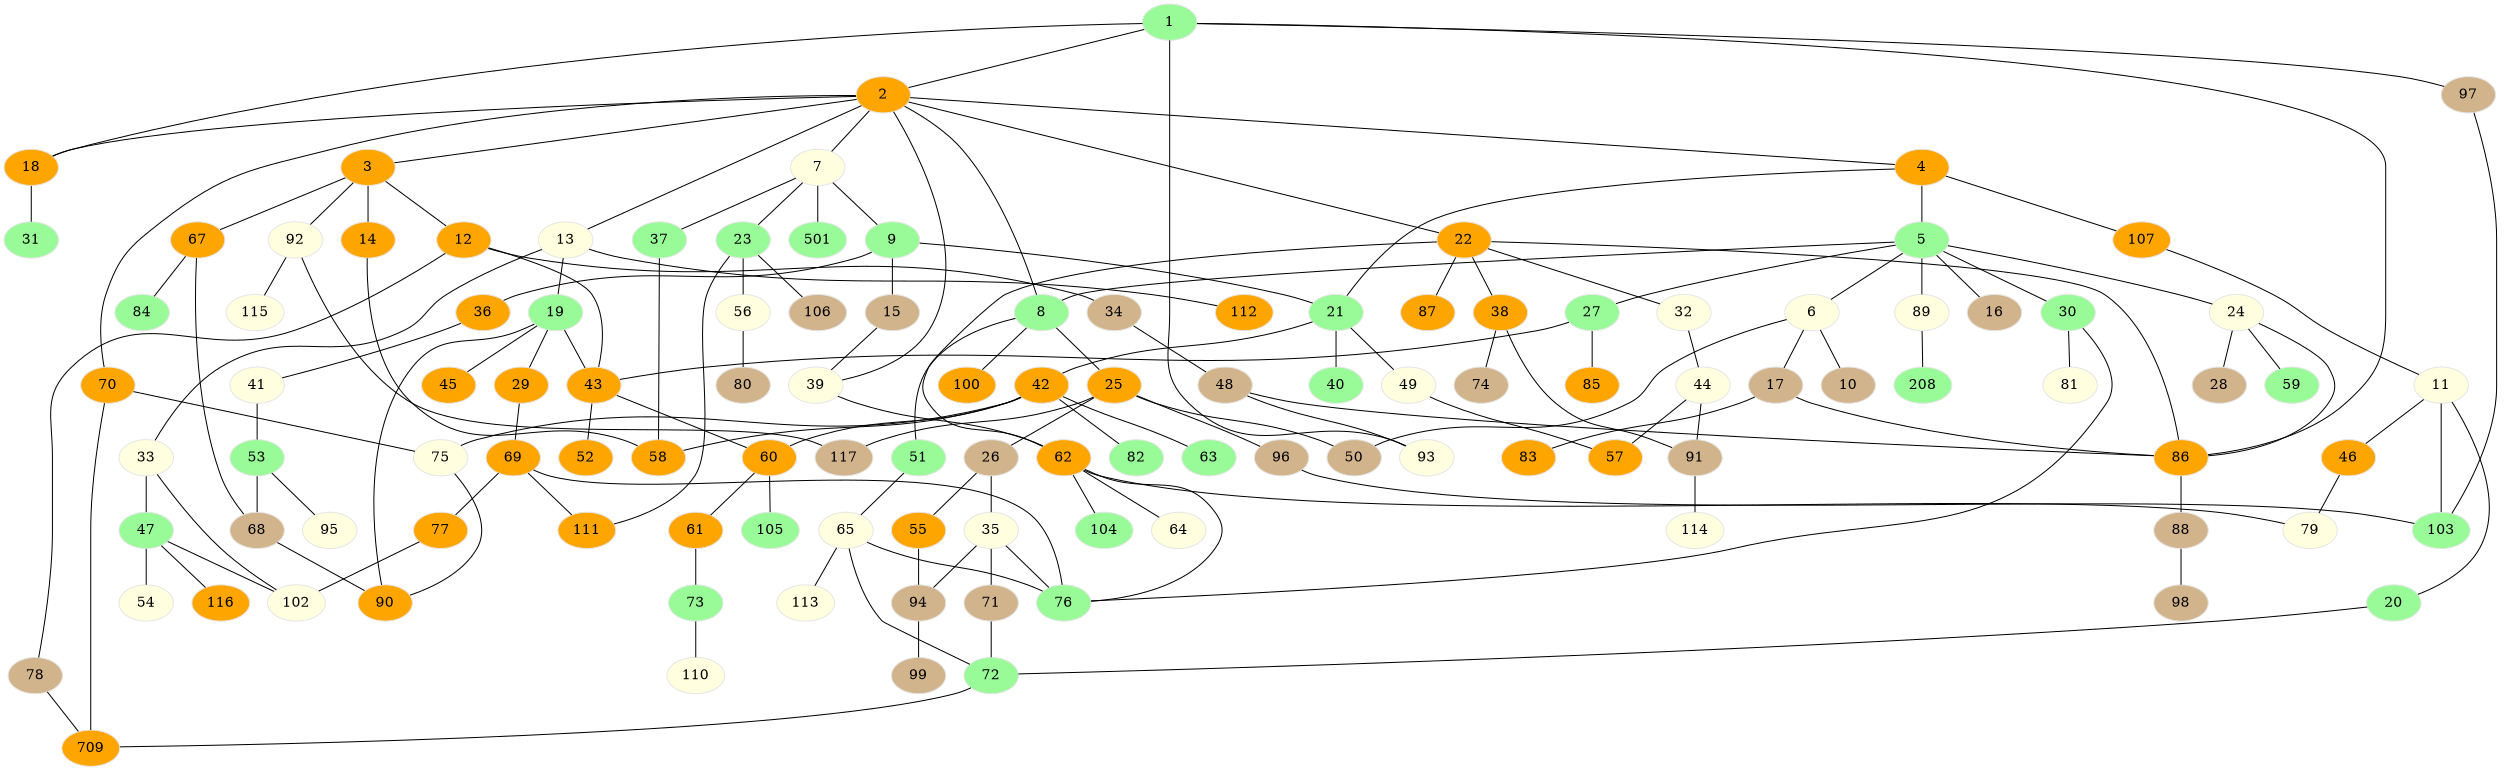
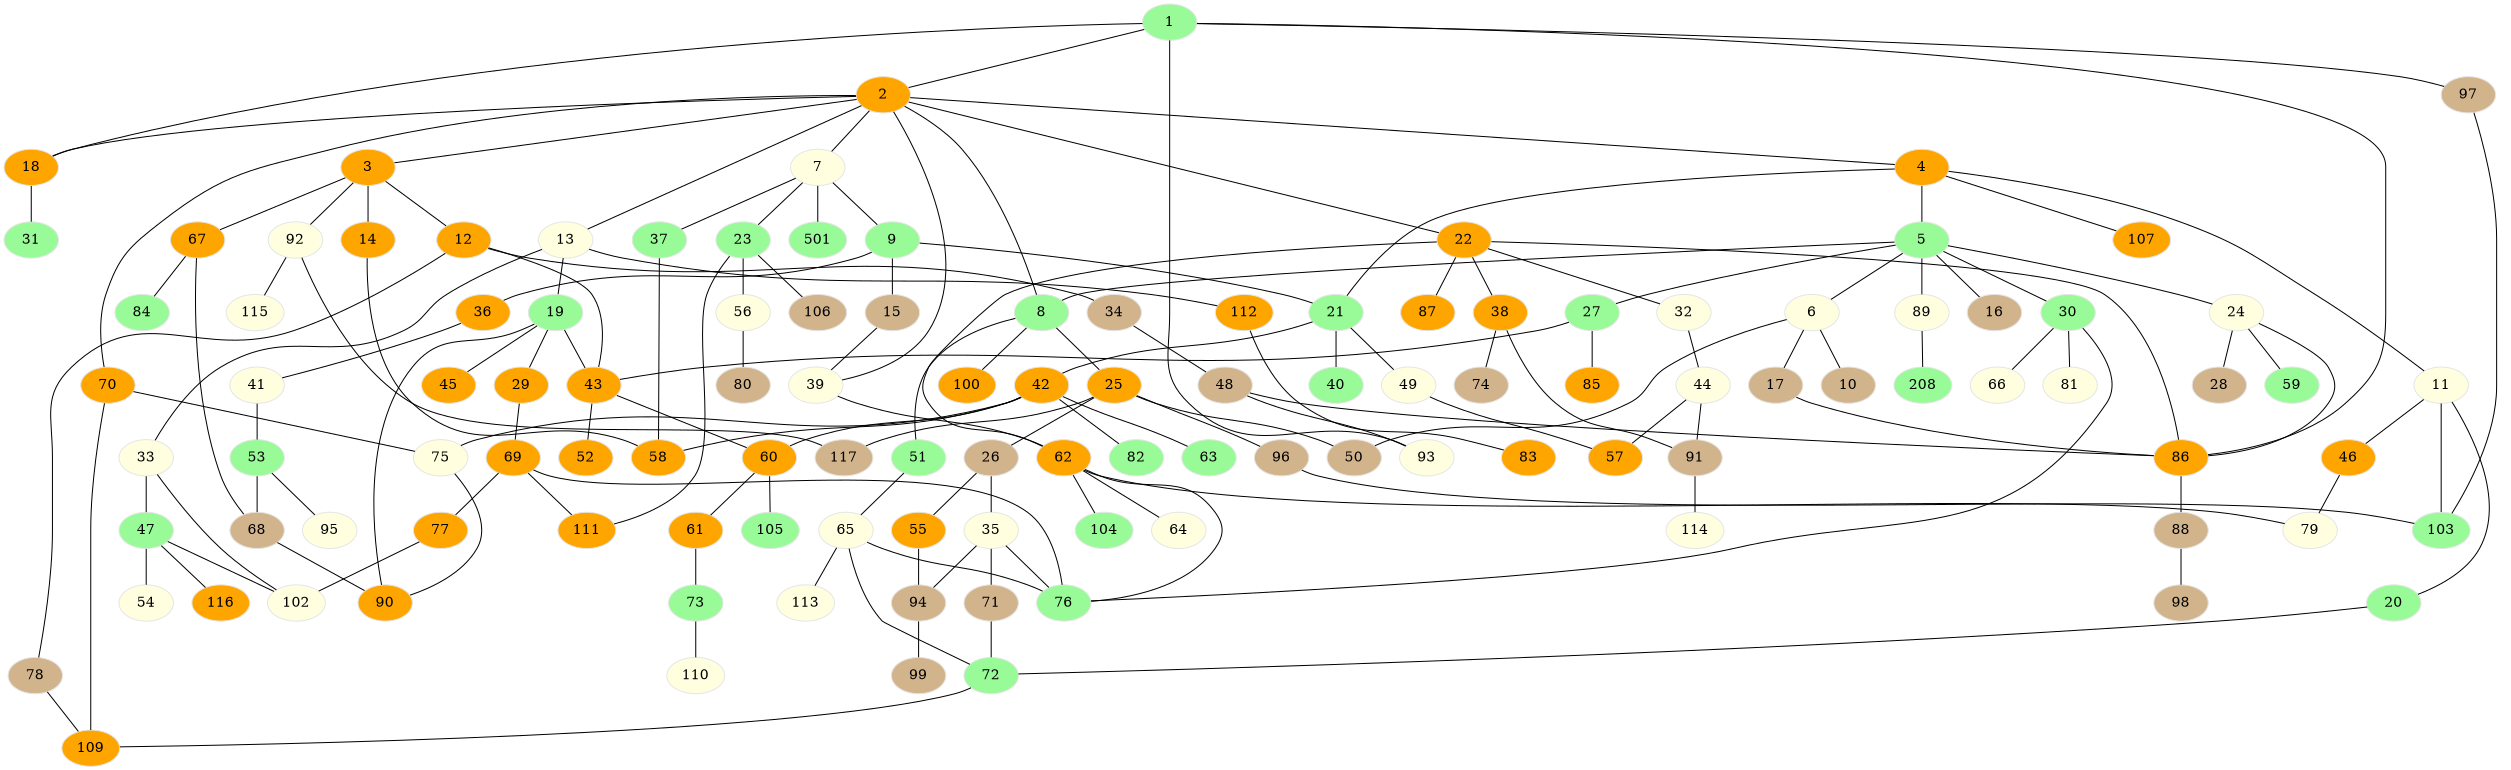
edge "107" -- "11": now "4" -- "11"
node "66": added
edge "17" -- "83": now "112" -- "83"
node "709": label "709" -> "109"
